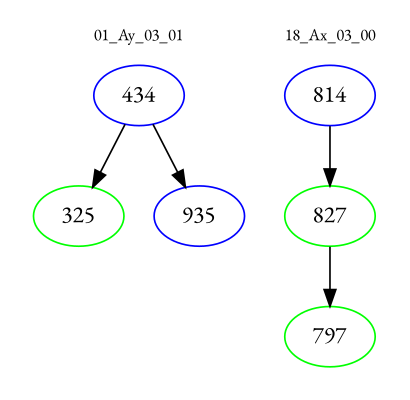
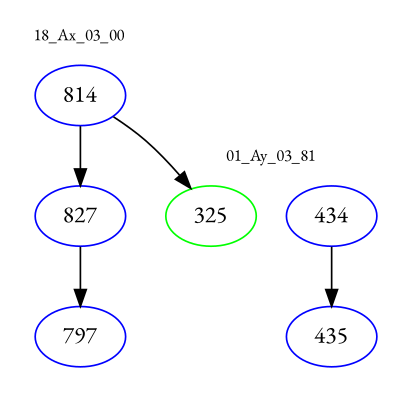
cluster "01_Ay_03_01": label "01_Ay_03_01" -> "01_Ay_03_81"
edge "434" -> "325": now "814" -> "325"
node "935": label "935" -> "435"
node "827": color green -> blue
node "797": color green -> blue
